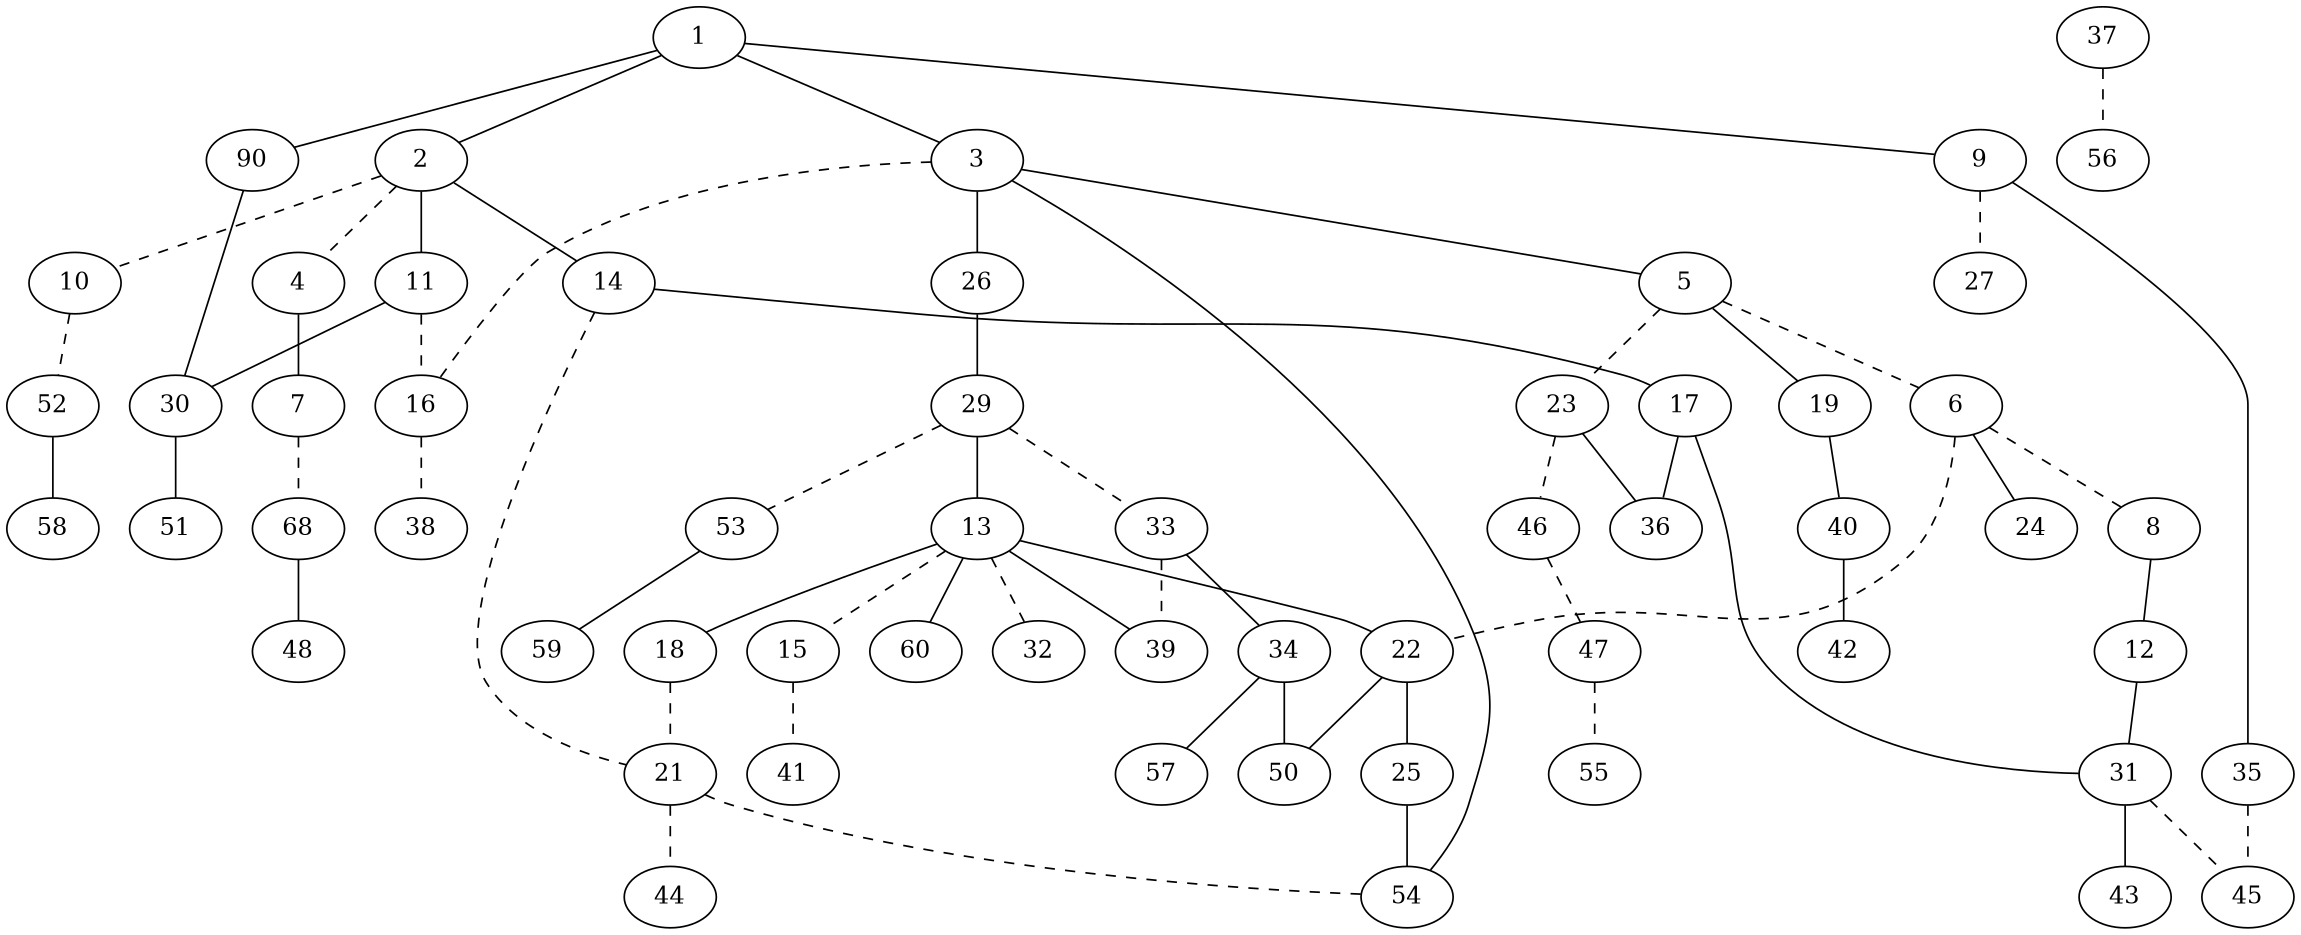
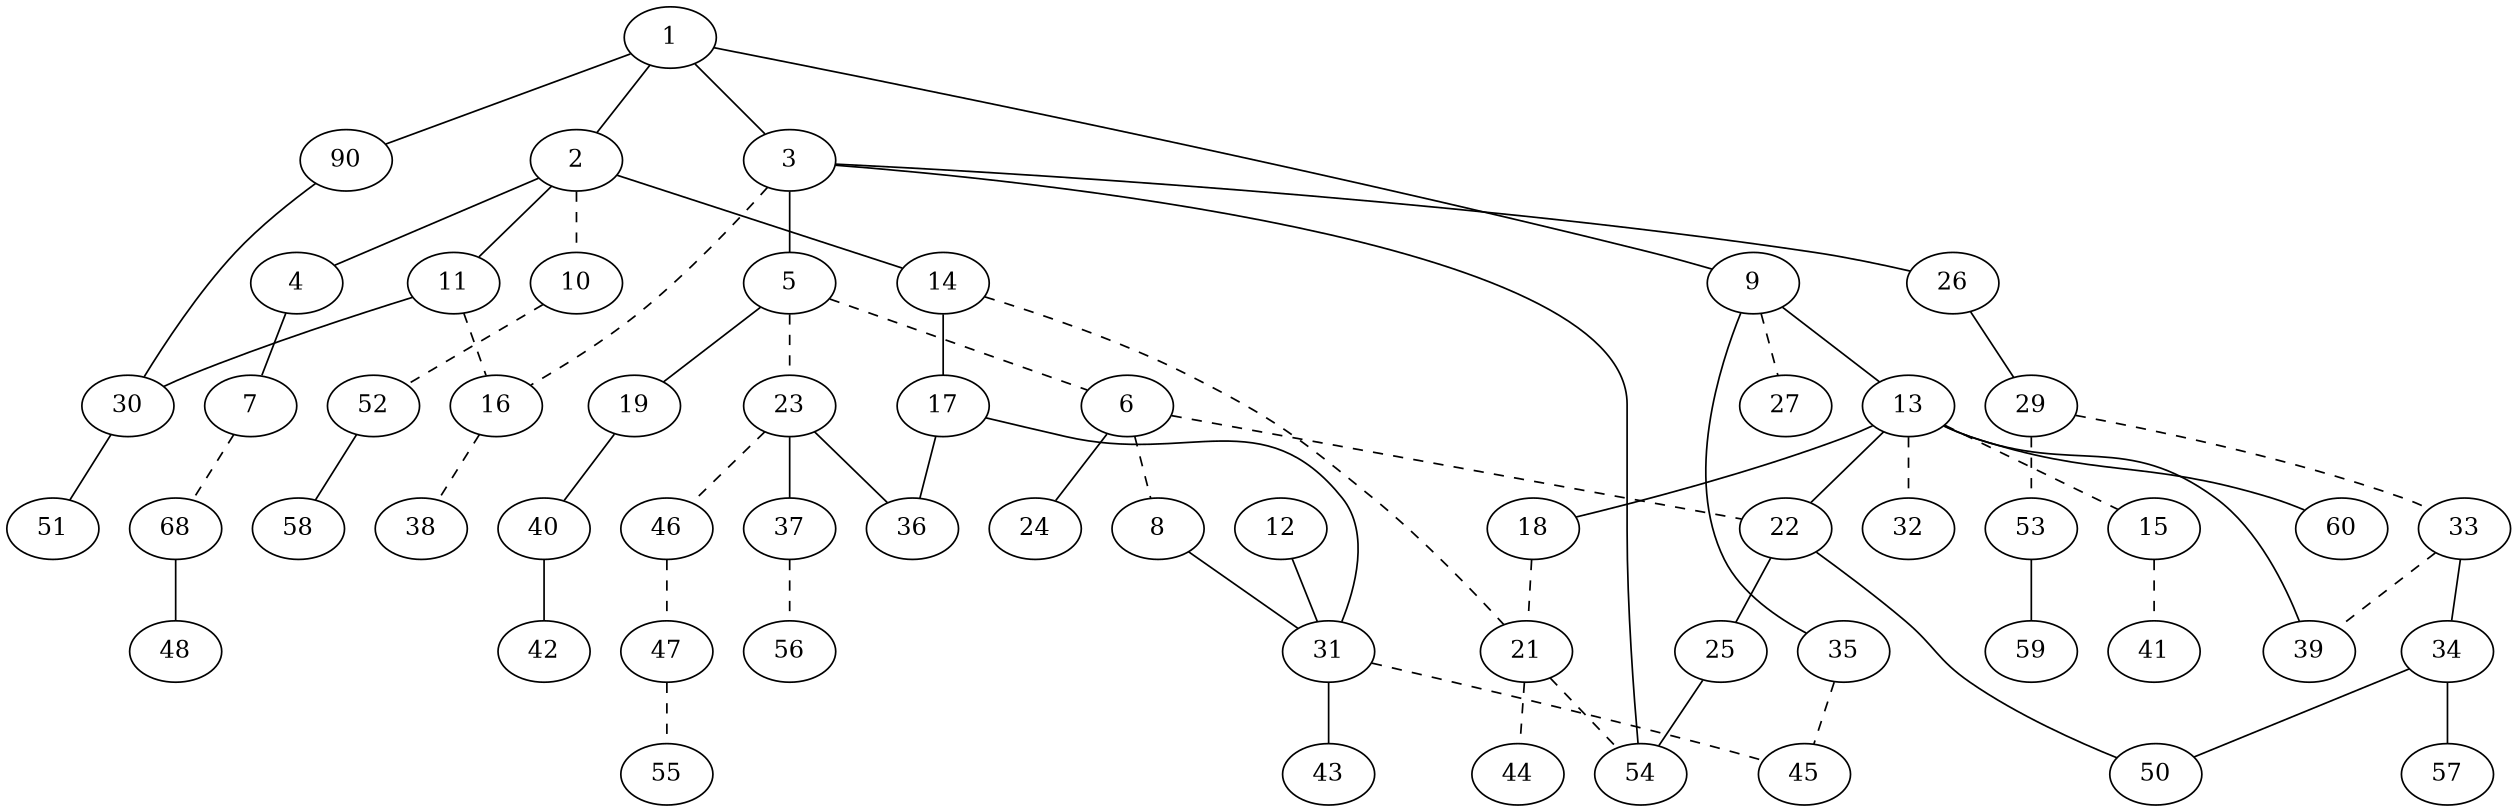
edge "2" -- "4": style dashed -> solid
edge "23" -- "37": added
edge "29" -- "13": now "9" -- "13"
edge "8" -- "12": now "8" -- "31"
